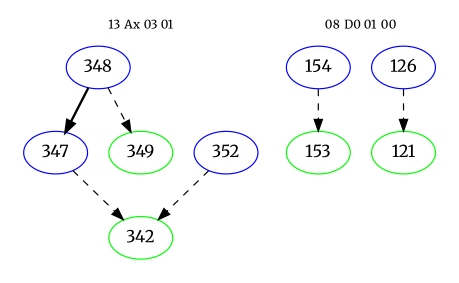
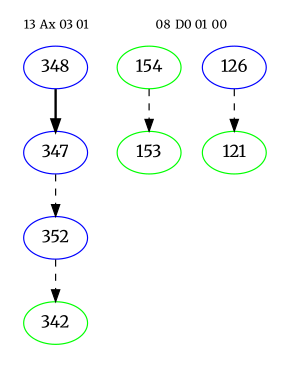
node "154": color blue -> green
node "349": removed
edge "347" -> "342": now "347" -> "352"
